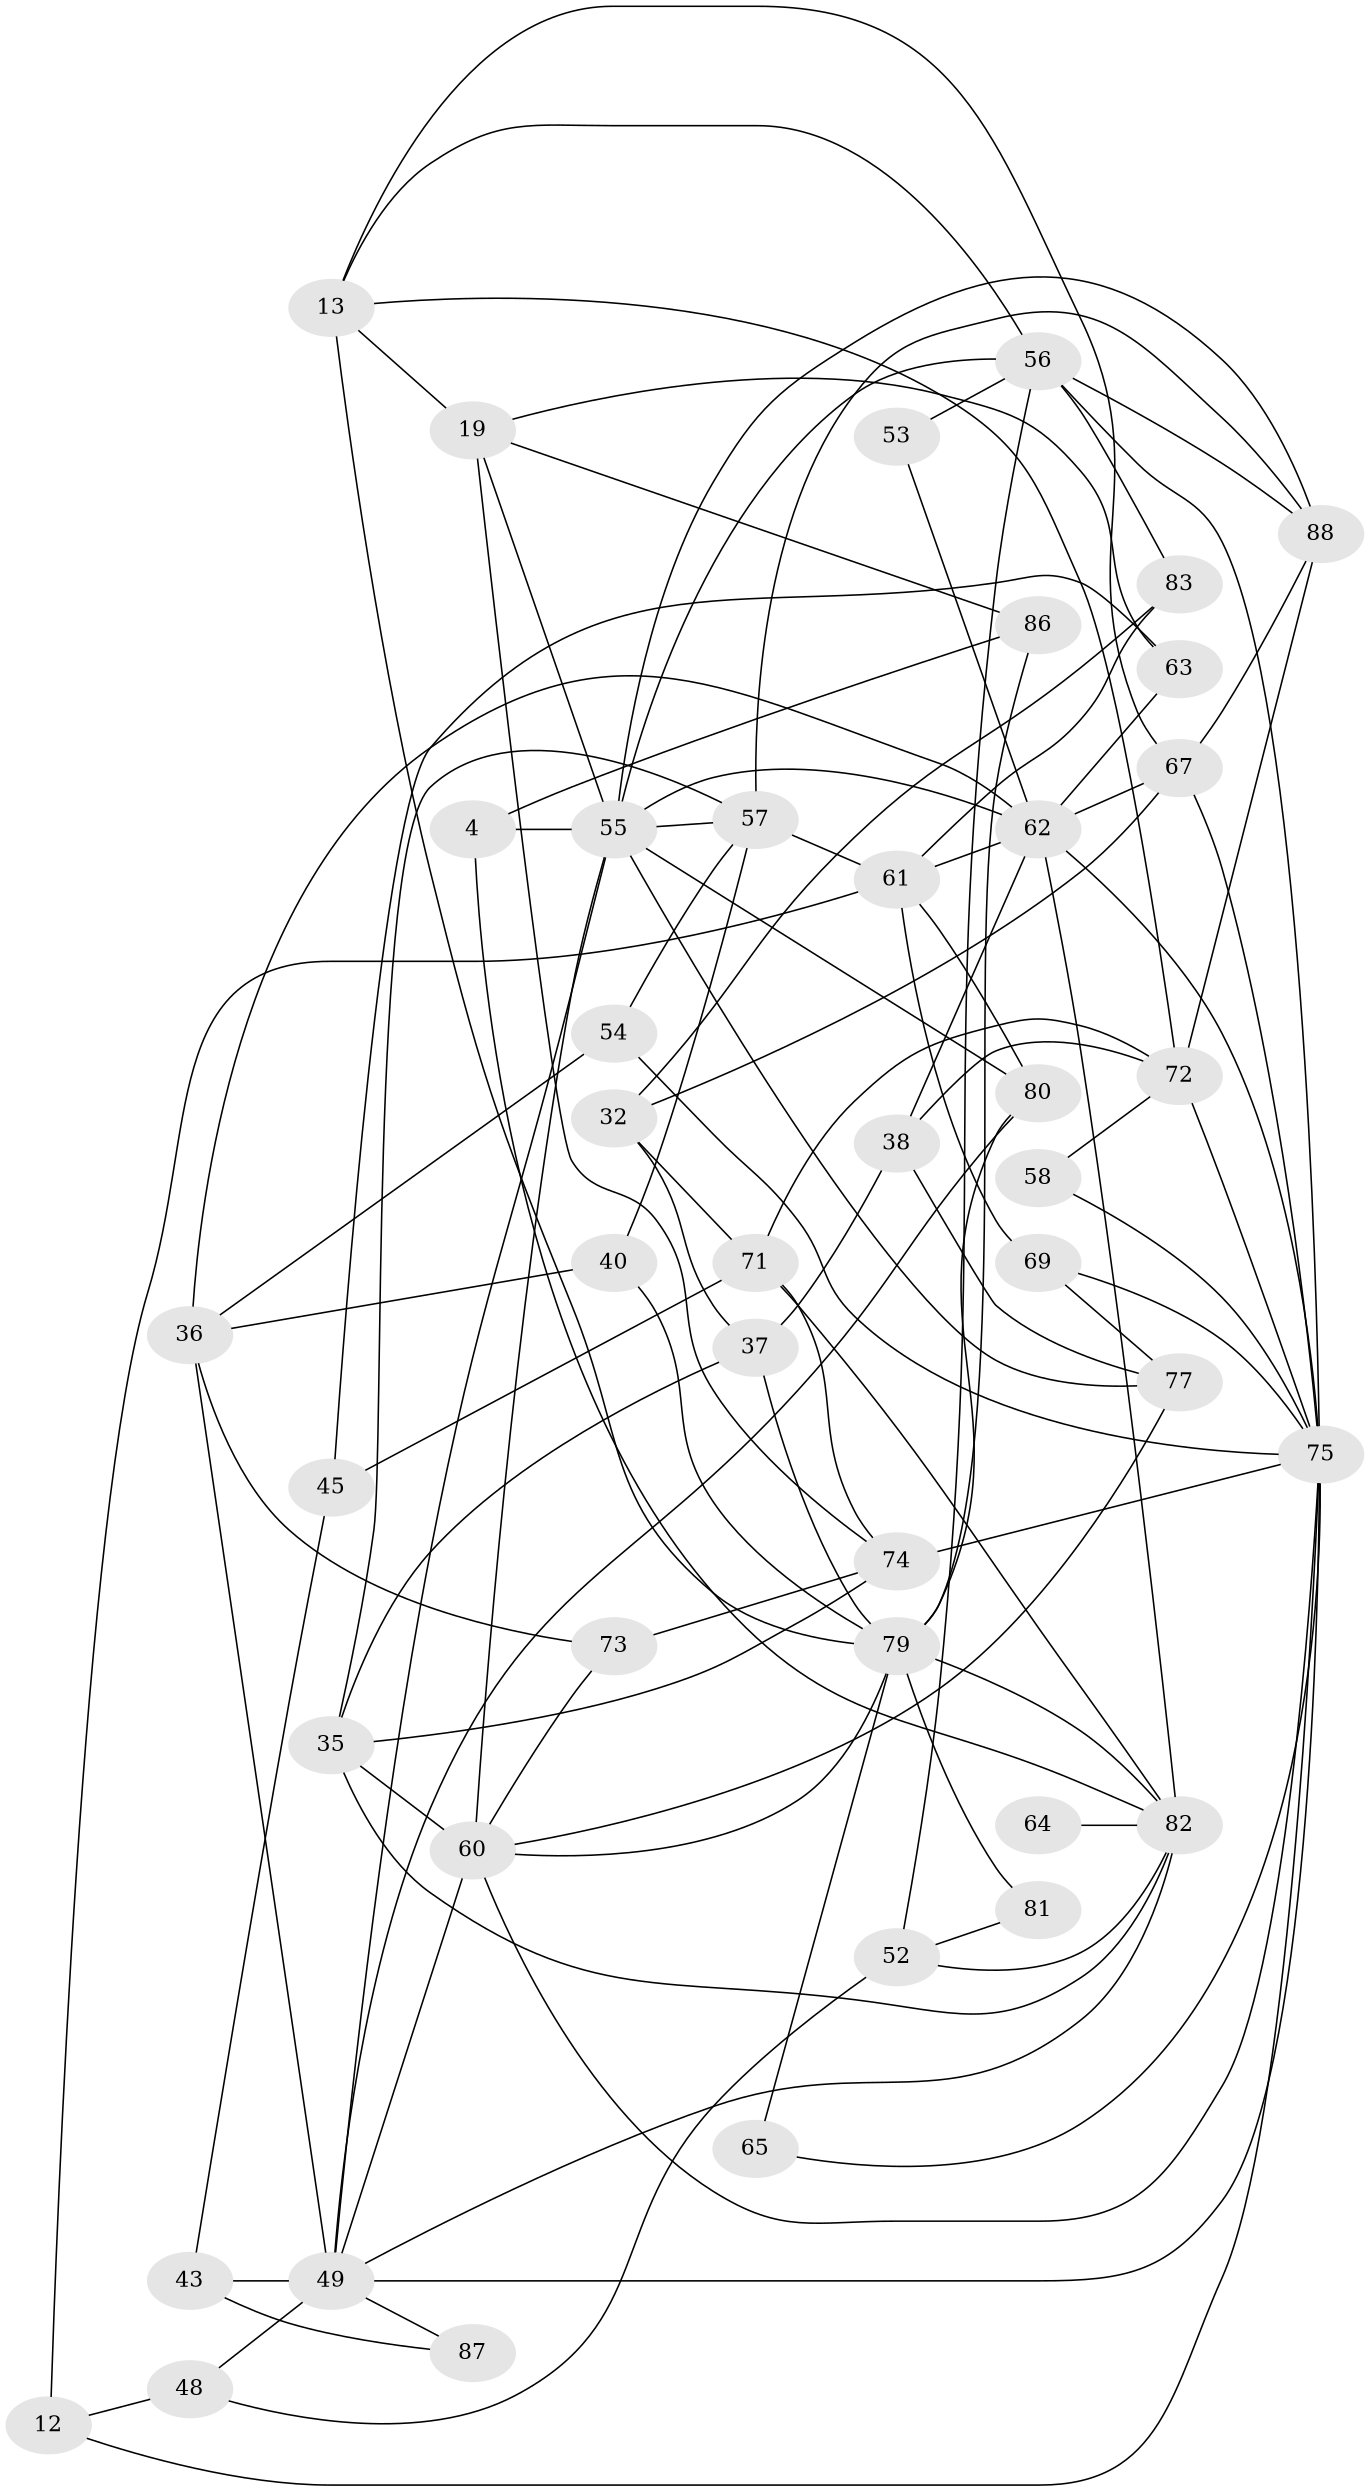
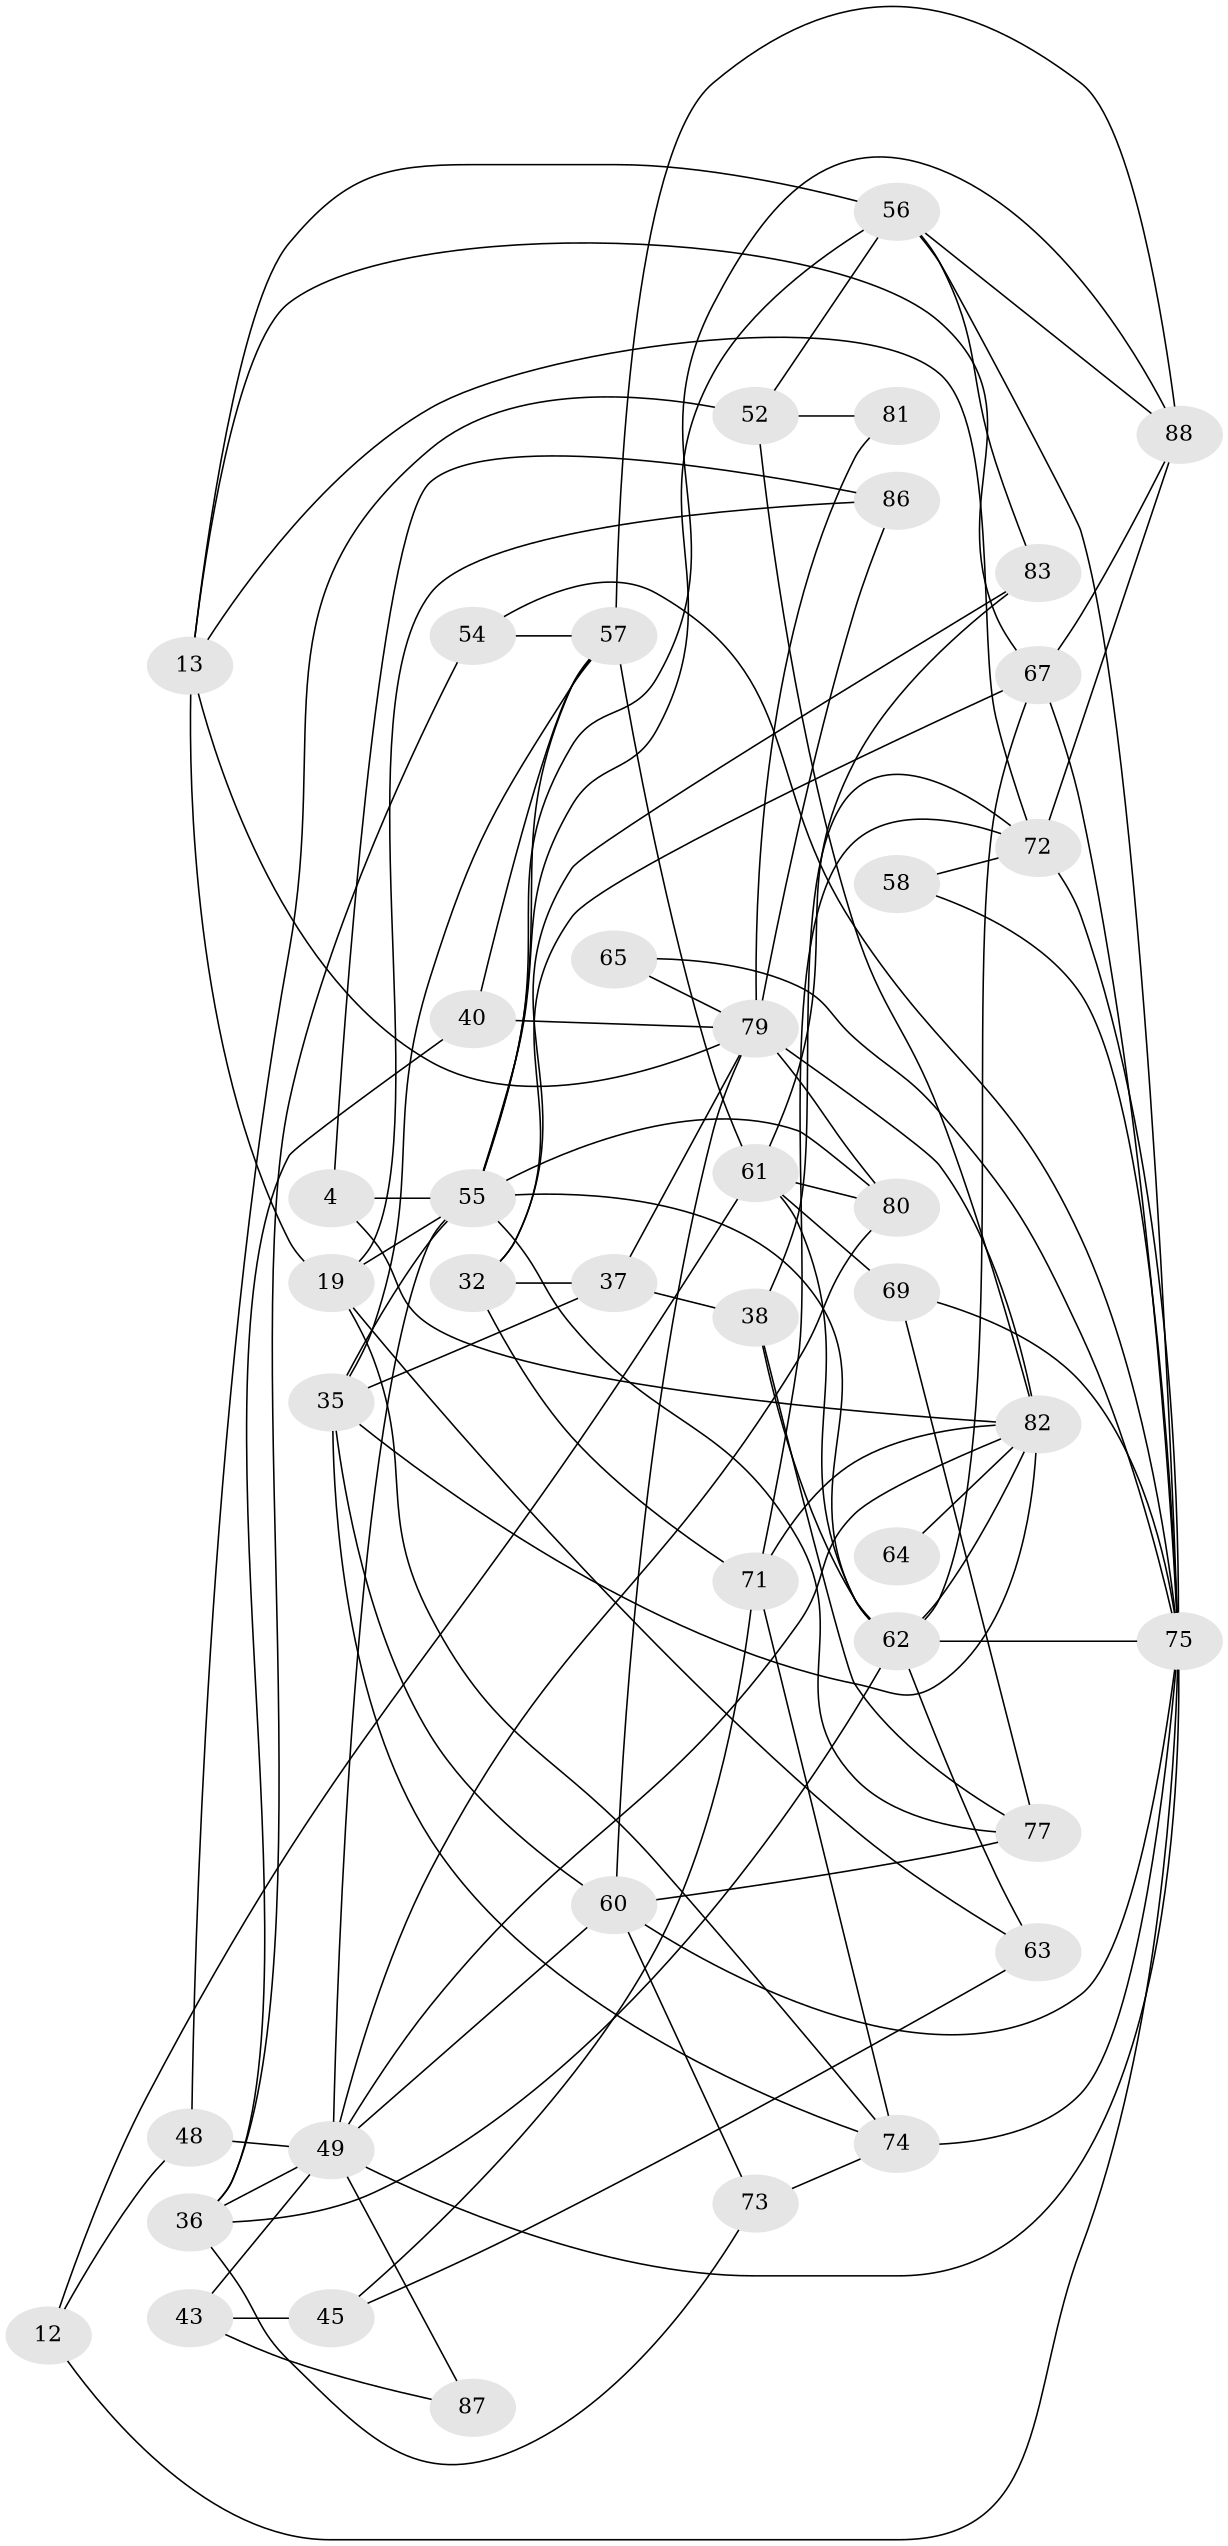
node "53": removed
edge "55" -- "60": now "55" -- "35"
